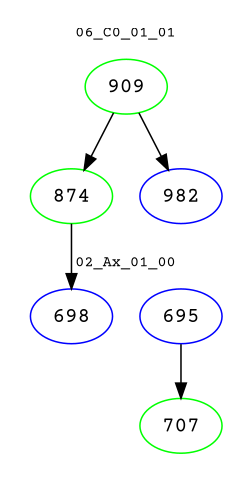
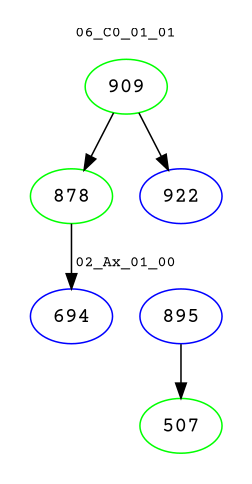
node "874": label "874" -> "878"
node "982": label "982" -> "922"
node "698": label "698" -> "694"
node "695": label "695" -> "895"
node "707": label "707" -> "507"
